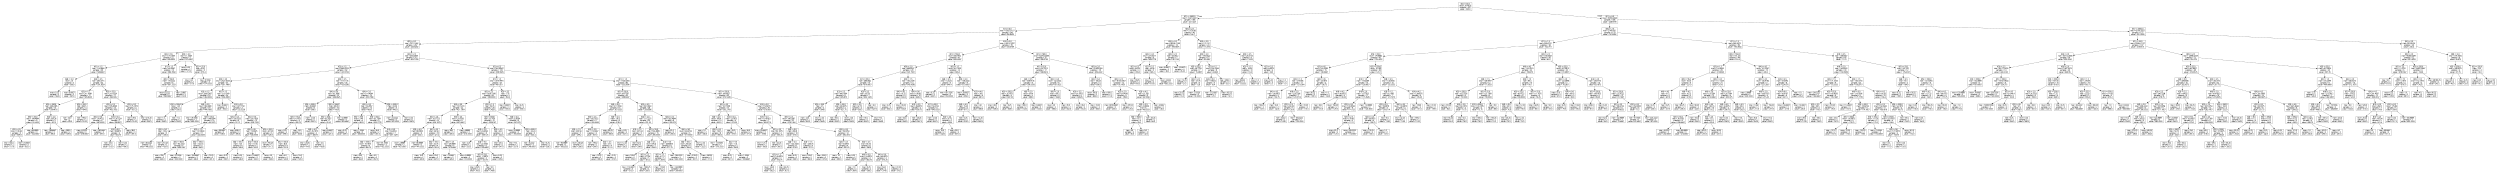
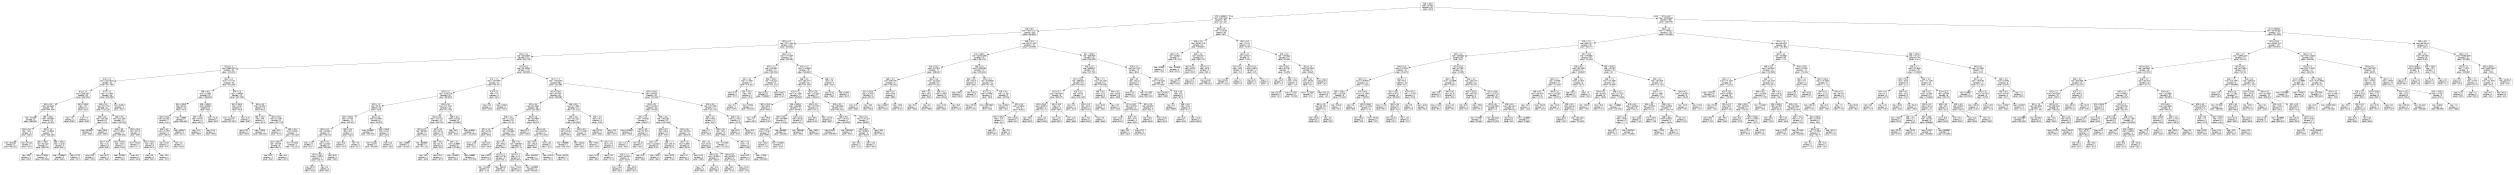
edge "X[3] <= 4.0 mse = 11.3469 samples = 7 value = 574.2857" -> "X[1] <= 1.5 mse = 242.9467 samples = 13 value = 586.7692": reversed
